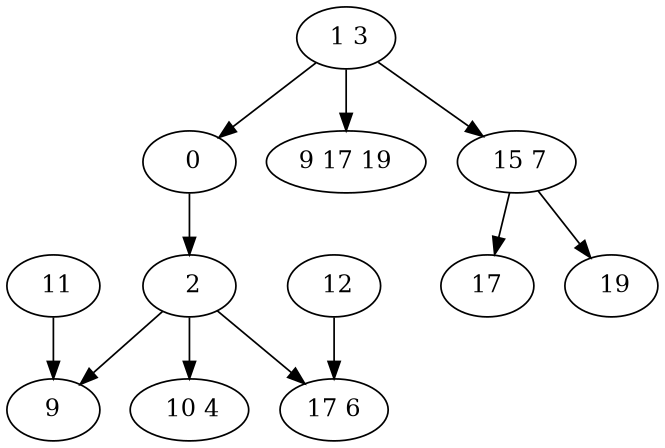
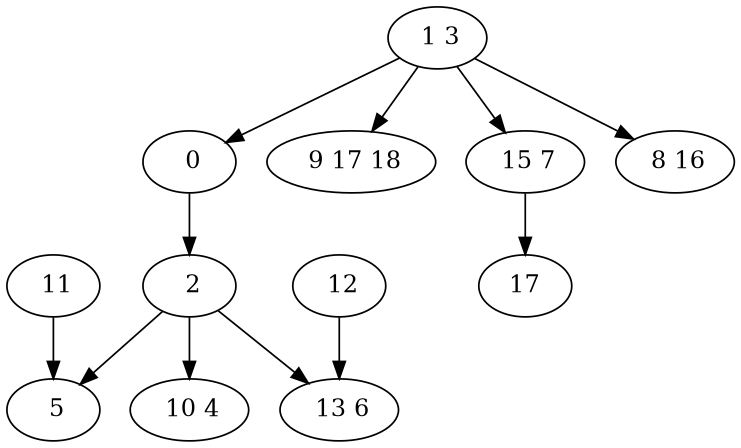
node "9 17 19": label "9 17 19" -> "9 17 18"
node "8 16": added
node "19": removed
node "9": label "9" -> "5"
node "17 6": label "17 6" -> "13 6"
